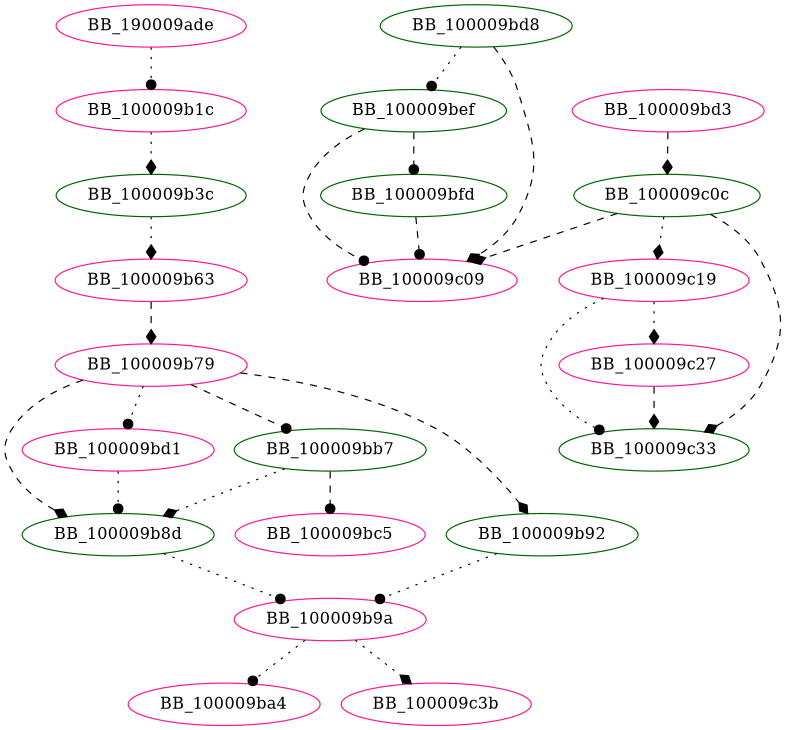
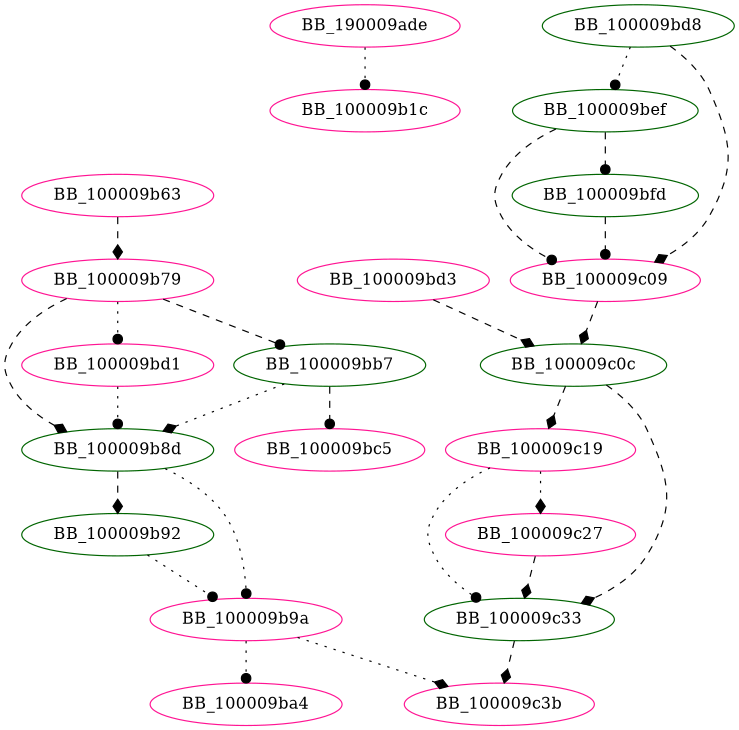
node "BB_100009b3c": removed
edge "BB_100009c0c" -> "BB_100009c19": style dotted -> dashed
edge "BB_100009c0c" -> "BB_100009c09": reversed
edge "BB_100009b79" -> "BB_100009b92": now "BB_100009b8d" -> "BB_100009b92"
edge "BB_100009c33" -> "BB_100009c3b": added
